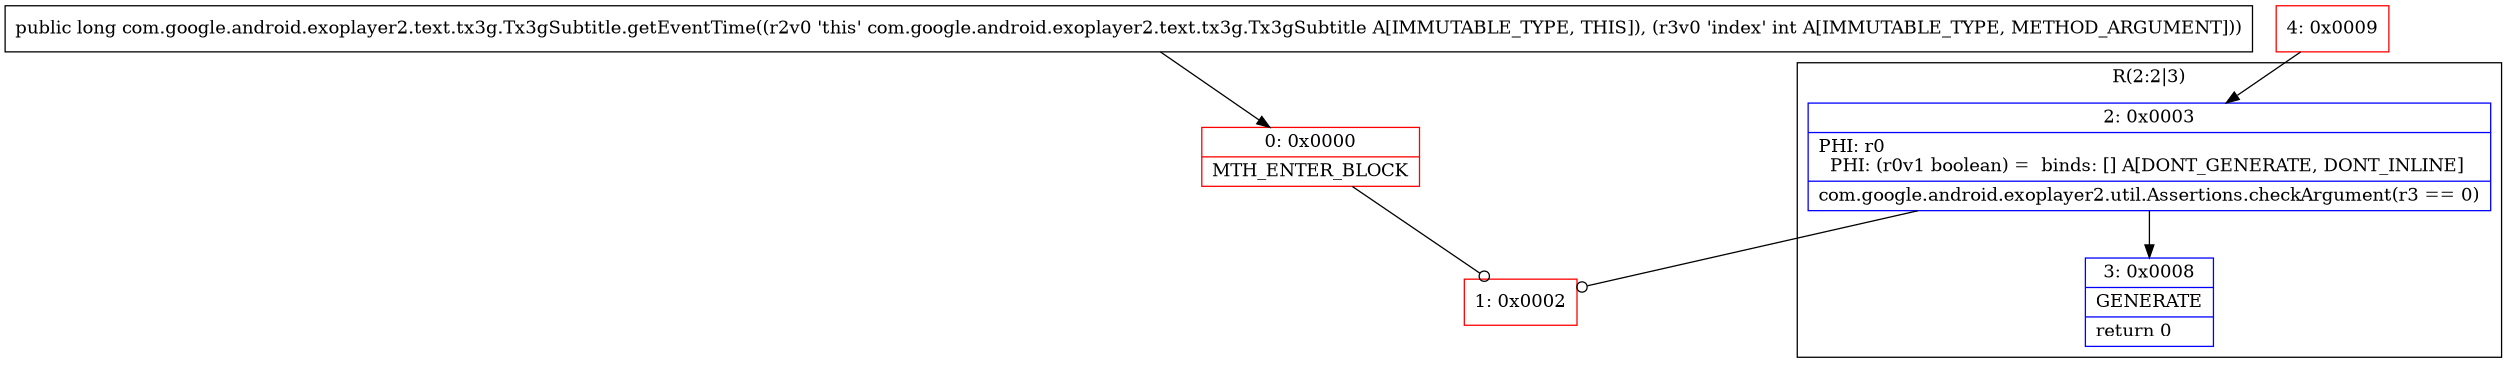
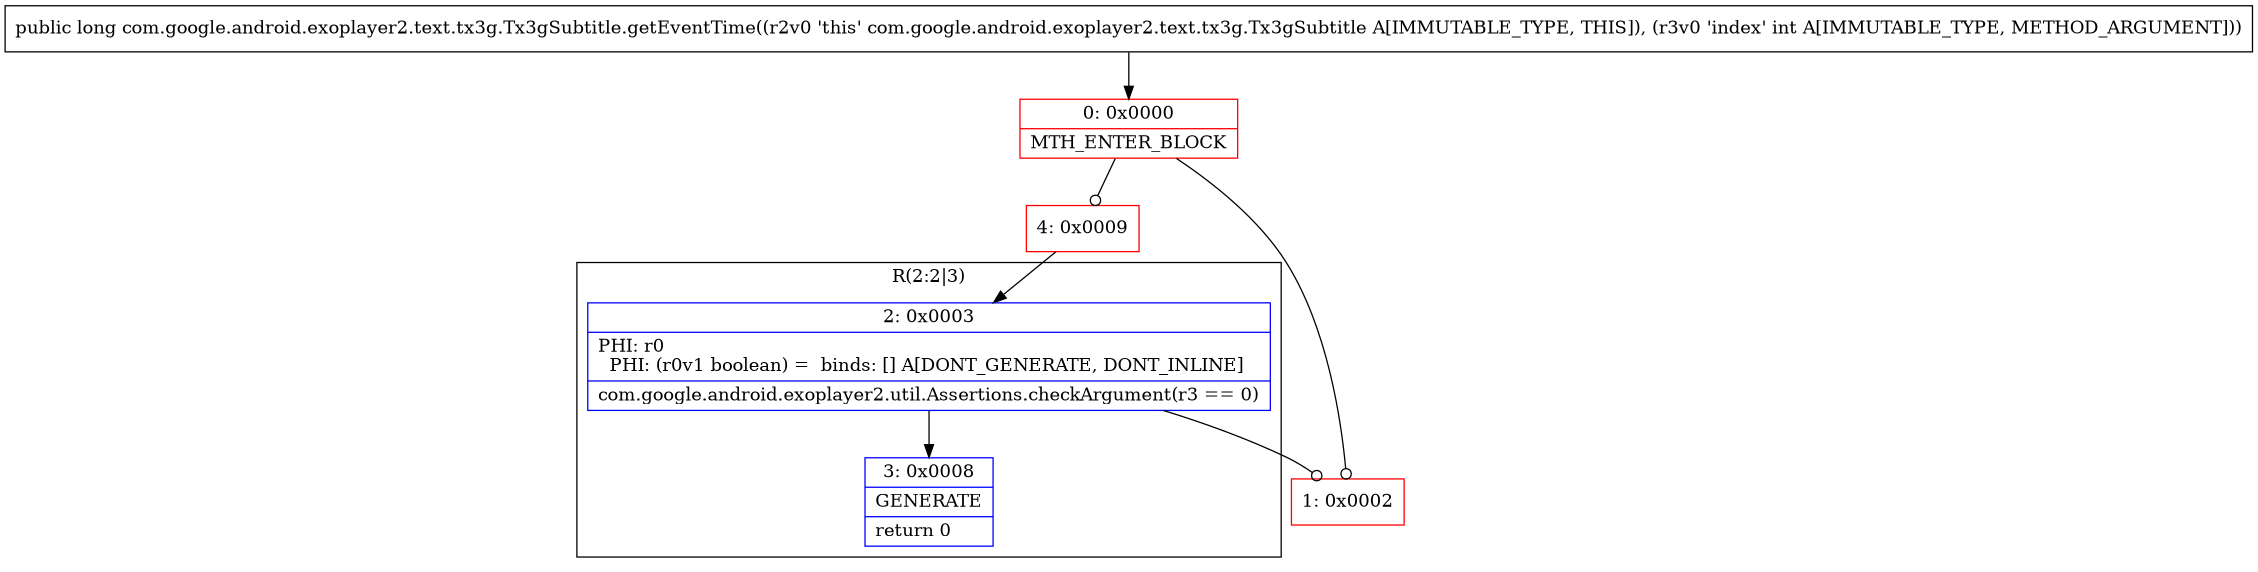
edge "0: 0x0000" -> "4: 0x0009": added
